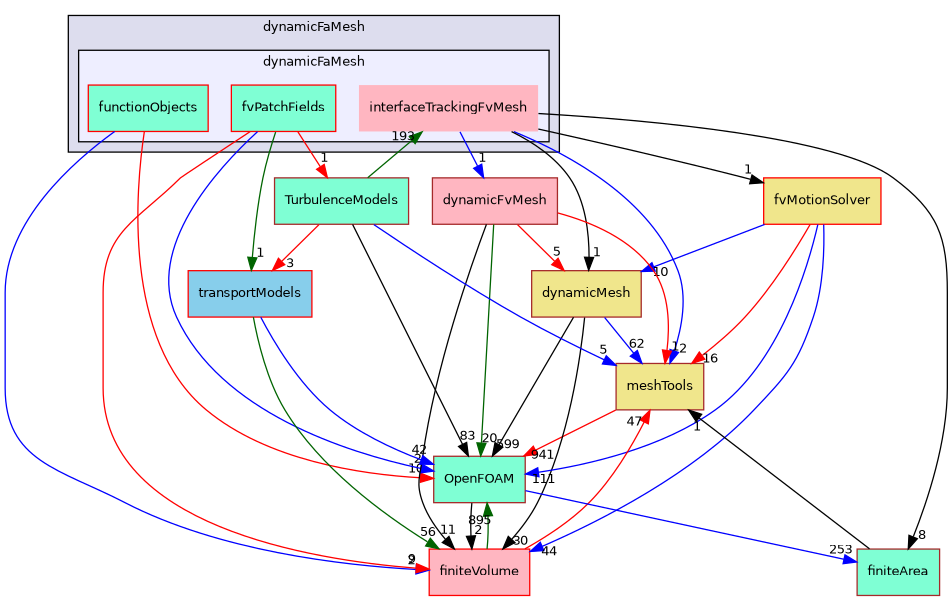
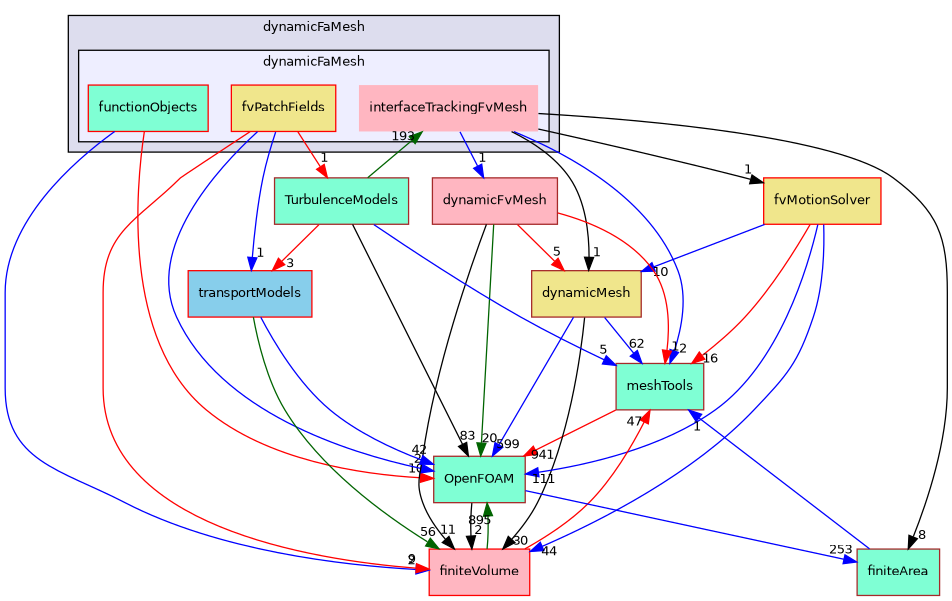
node "fvPatchFields": fillcolor aquamarine -> khaki
edge "fvPatchFields" -> "transportModels": color darkgreen -> blue
edge "dynamicMesh" -> "OpenFOAM": color black -> blue
node "meshTools": fillcolor khaki -> aquamarine
edge "finiteArea" -> "meshTools": color black -> blue
